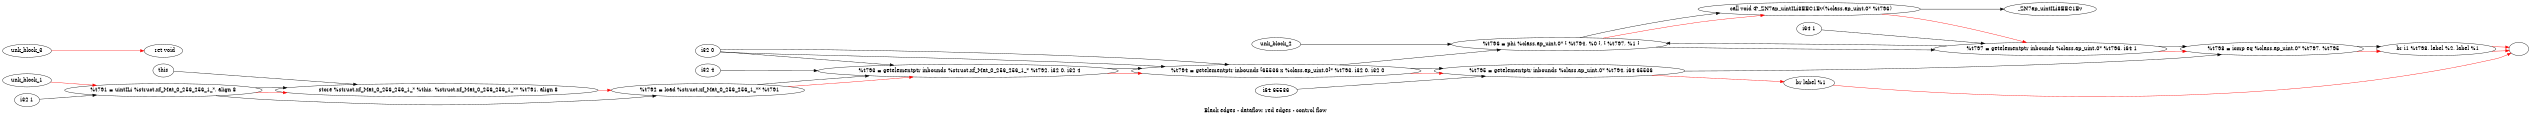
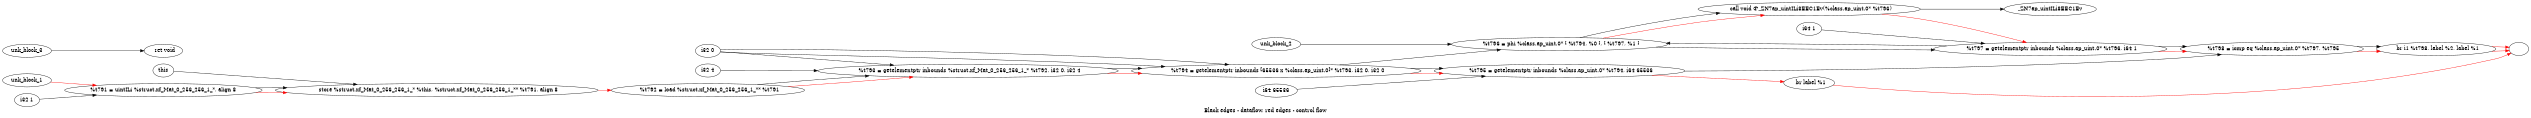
edge "unk_block_3" -> "ret void": color red -> black
edge "%t791 = uintILi %struct.xf_Mat_0_256_256_1_*, align 8" -> "%t792 = load %struct.xf_Mat_0_256_256_1_** %t791": removed
